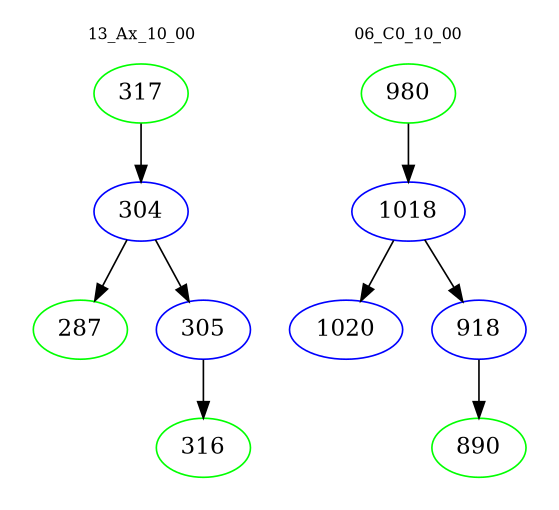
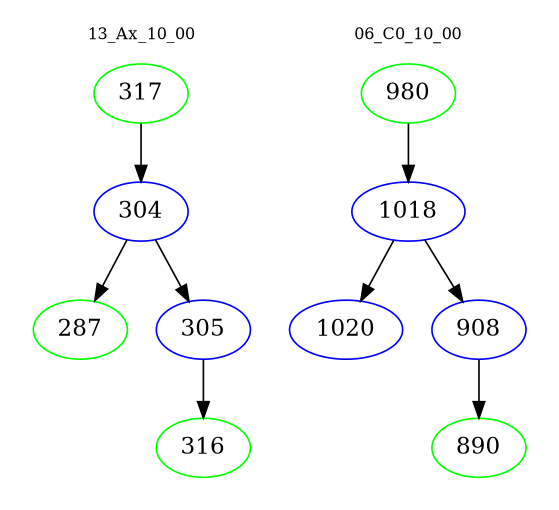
node "918": label "918" -> "908"
